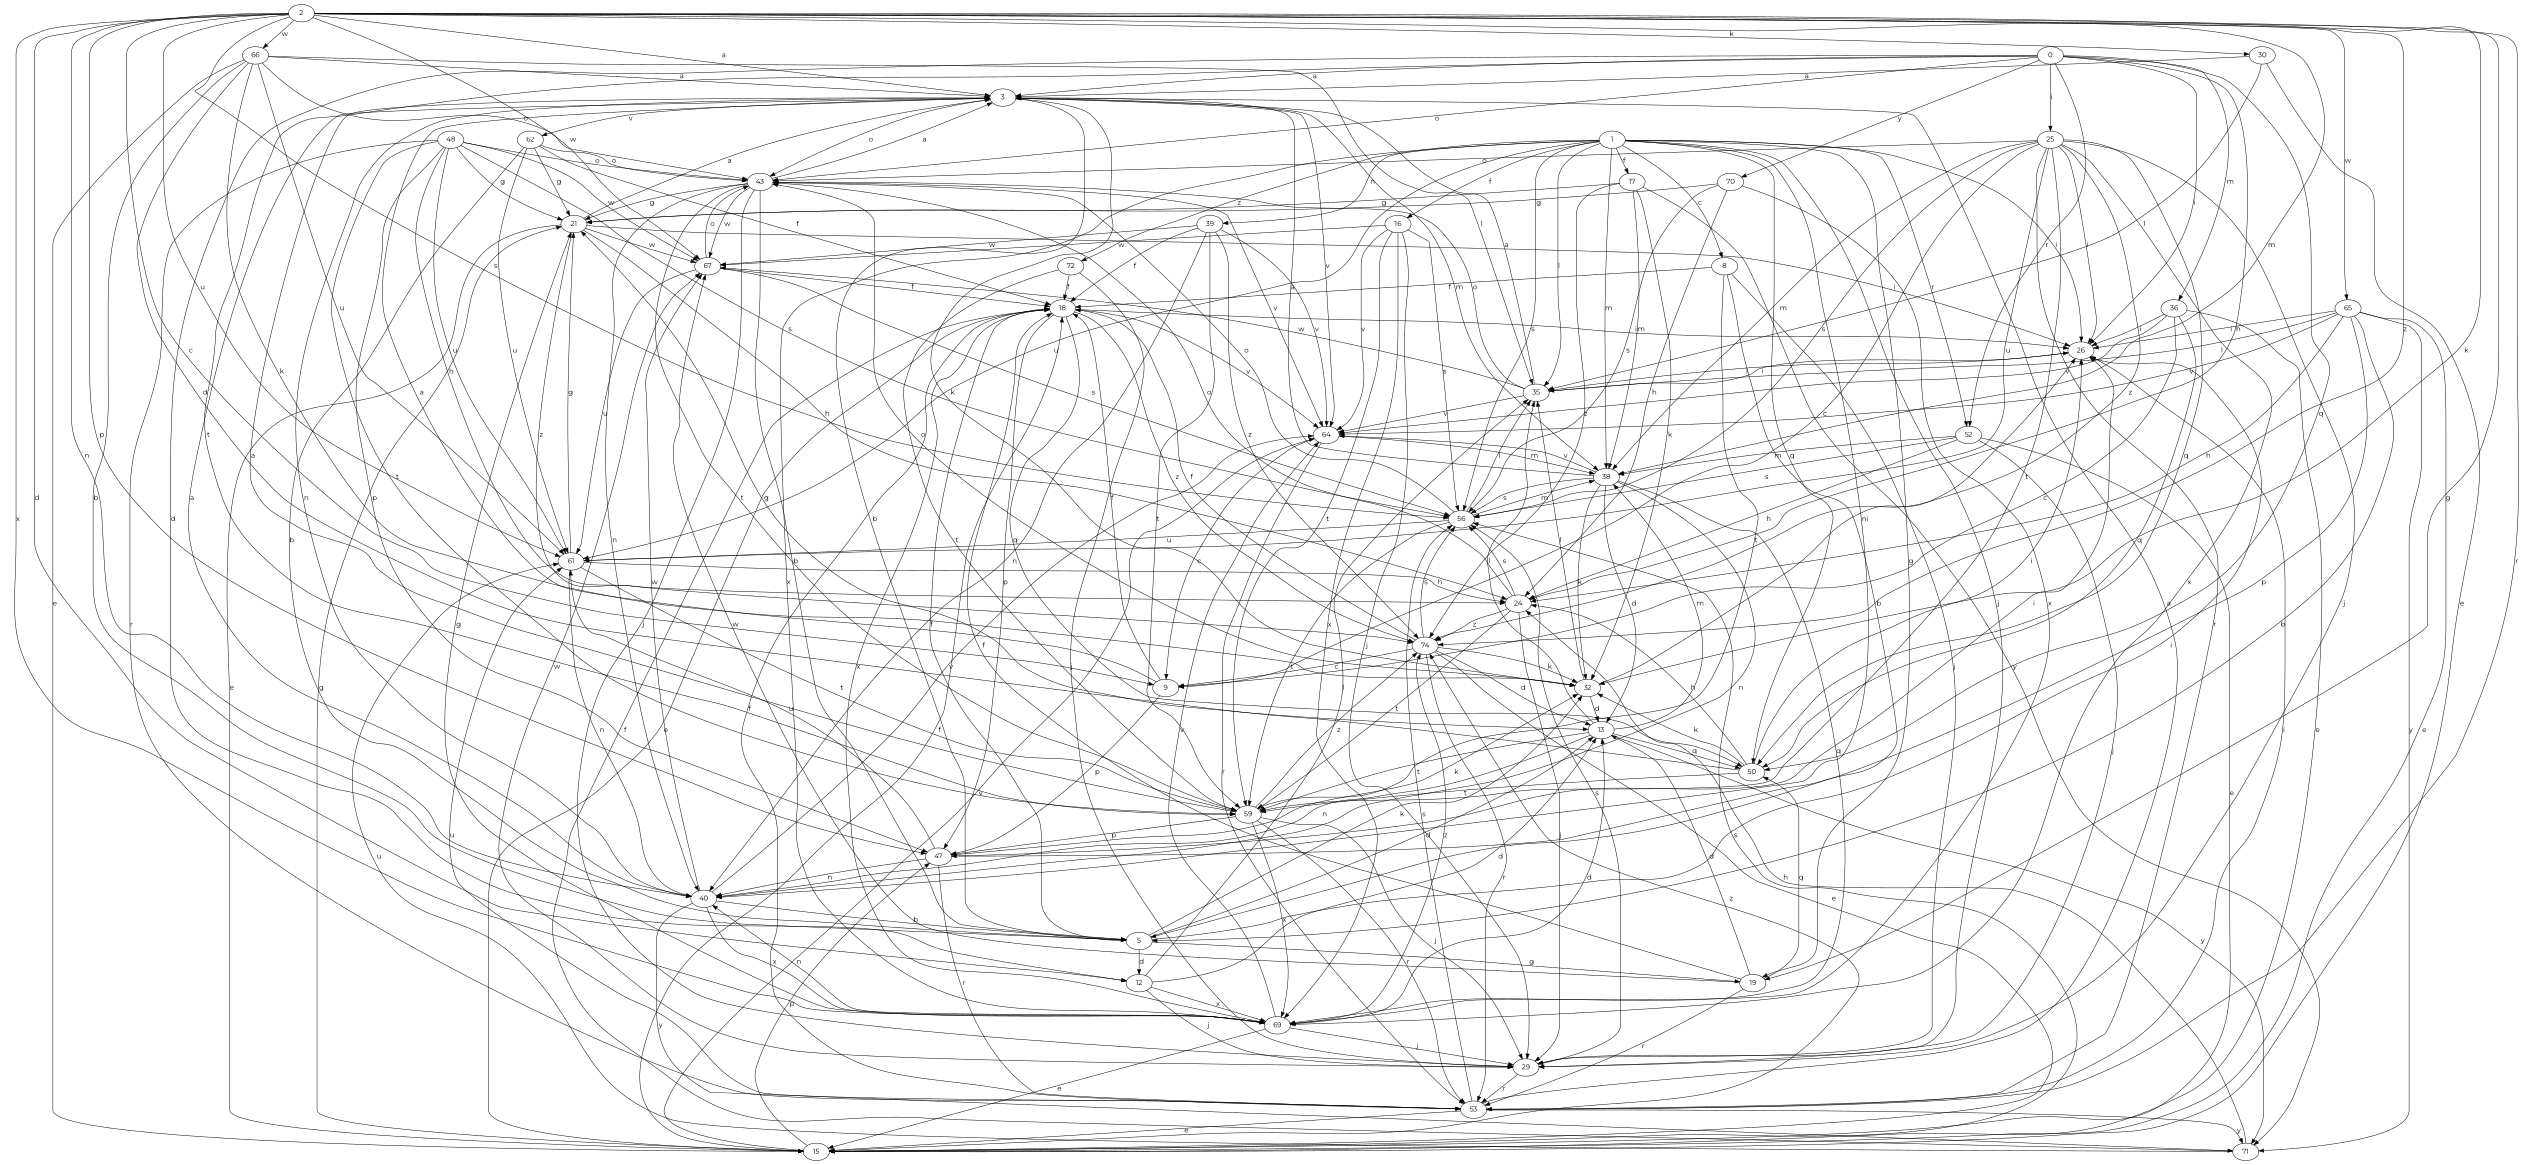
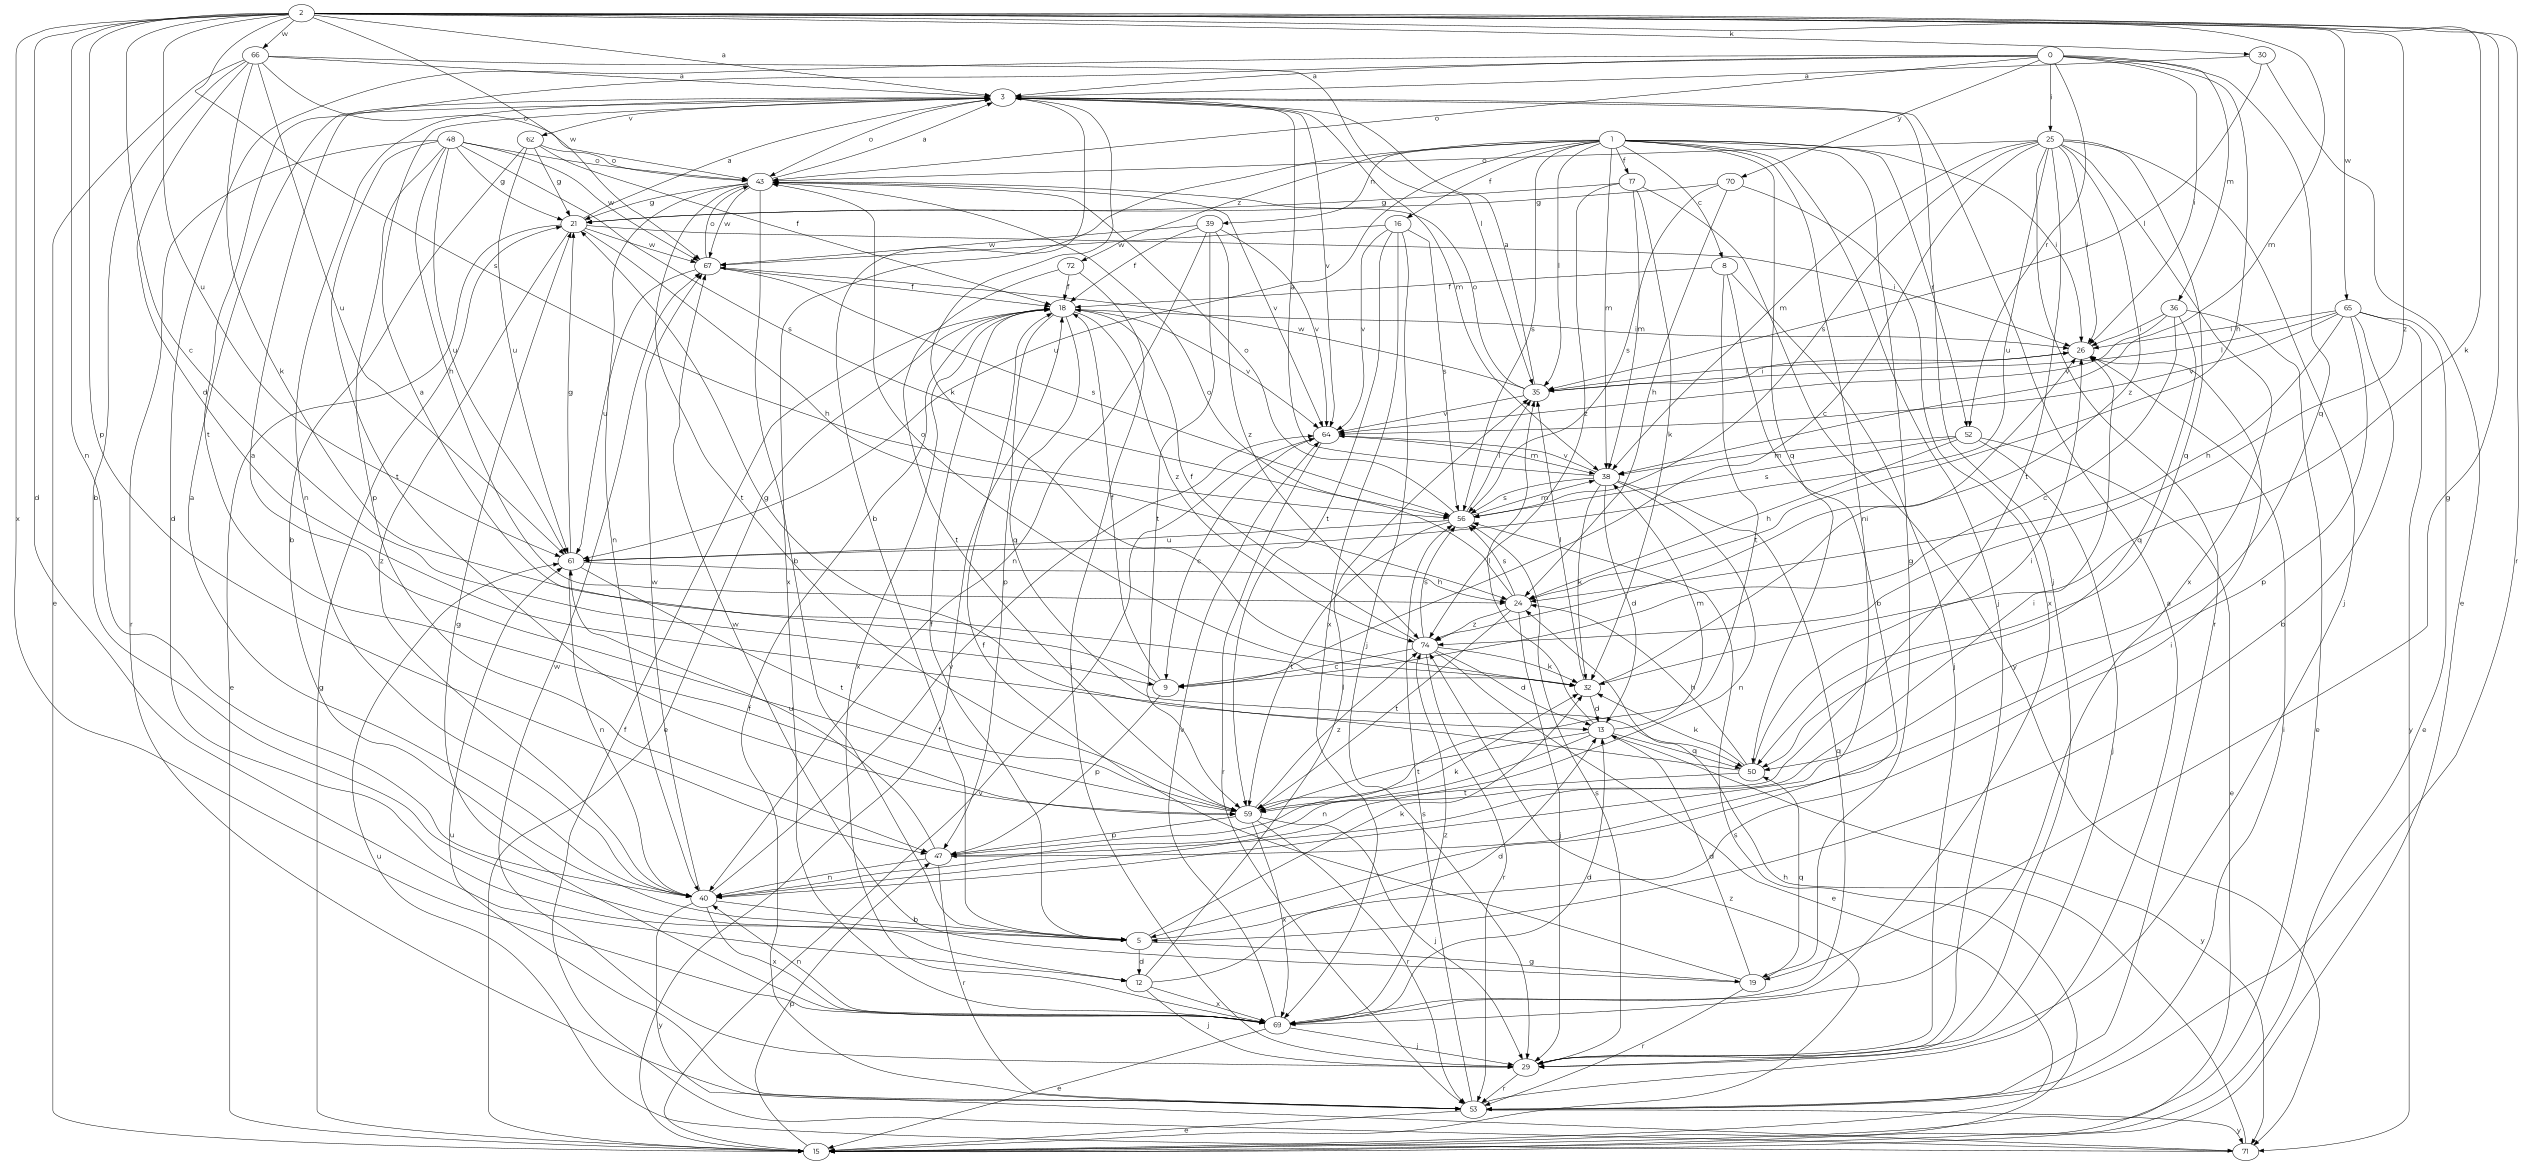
edge "21" -> "74": now "21" -> "40"
edge "5" -> "13": removed, label "d"
edge "43" -> "29": now "3" -> "29"
